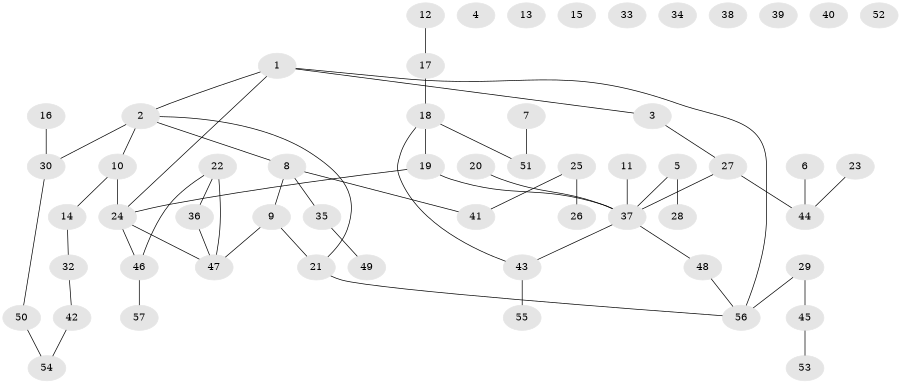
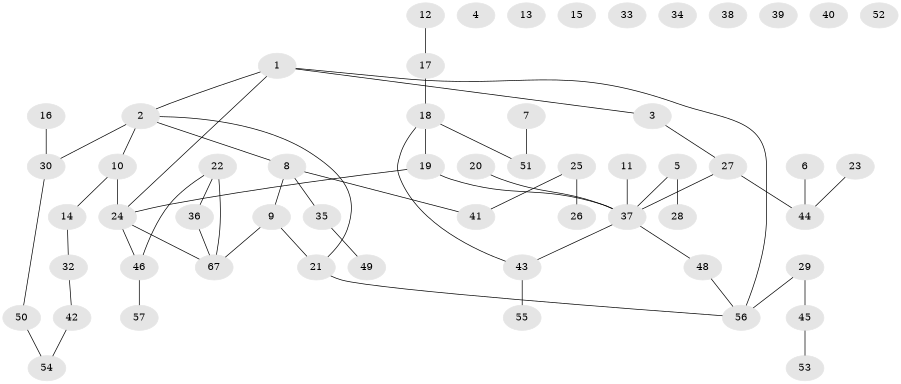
node "47": label "47" -> "67"
